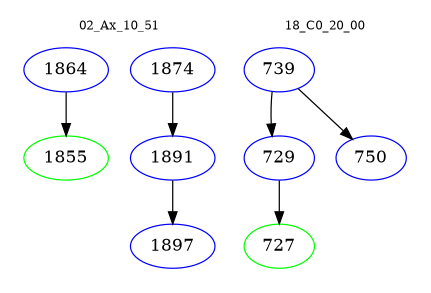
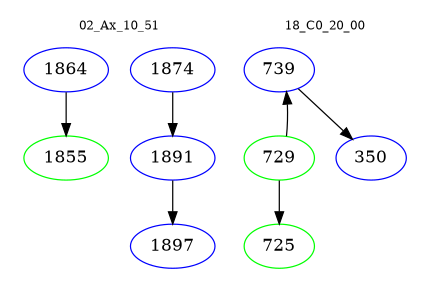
edge "739" -> "729": reversed
node "729": color blue -> green
node "750": label "750" -> "350"
node "727": label "727" -> "725"
